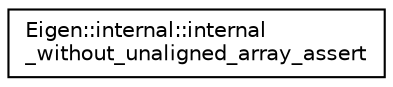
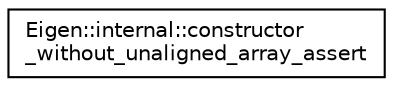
node "Eigen::internal::internal _without_unaligned_array_assert": label "Eigen::internal::internal _without_unaligned_array_assert" -> "Eigen::internal::constructor _without_unaligned_array_assert"
